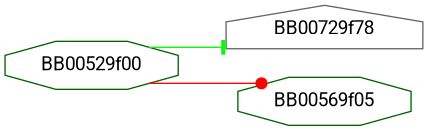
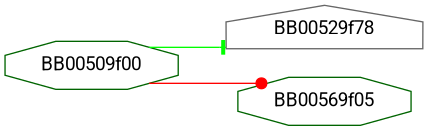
node "BB00729f78": label "BB00729f78" -> "BB00529f78"
node "BB00529f00": label "BB00529f00" -> "BB00509f00"
